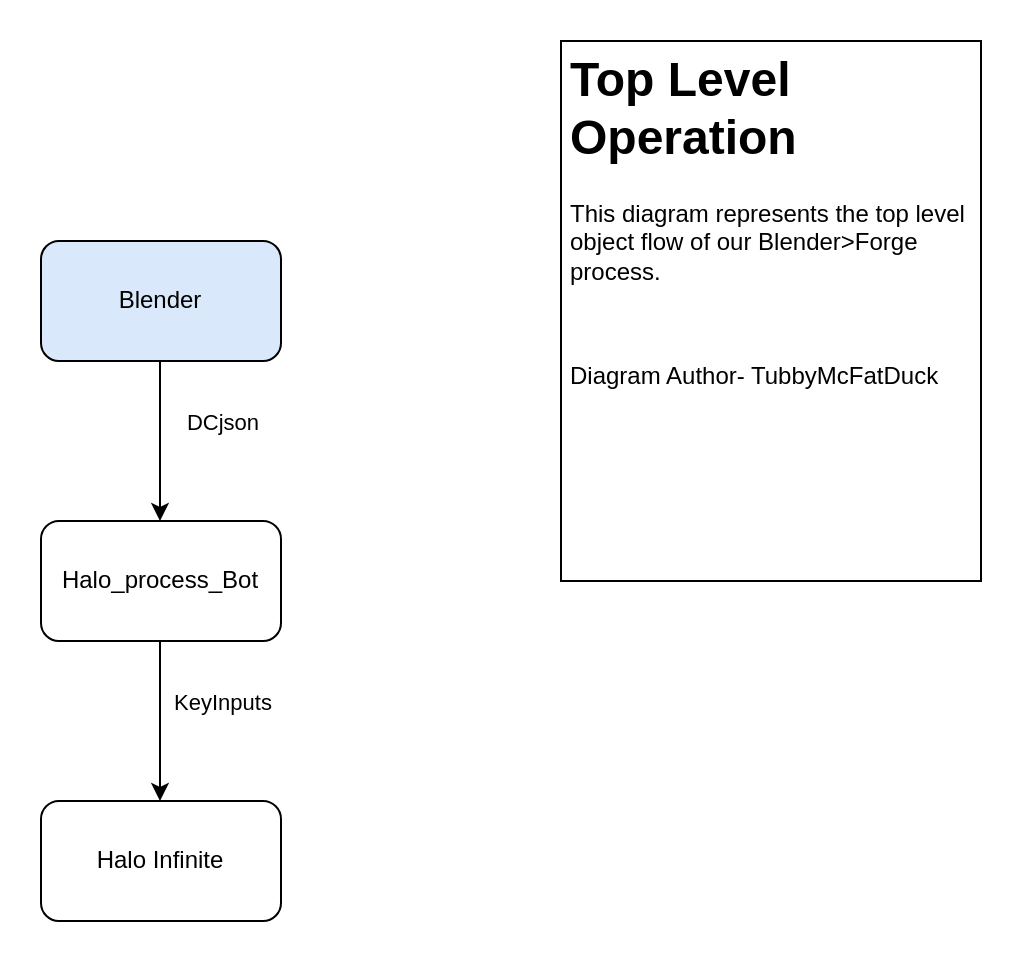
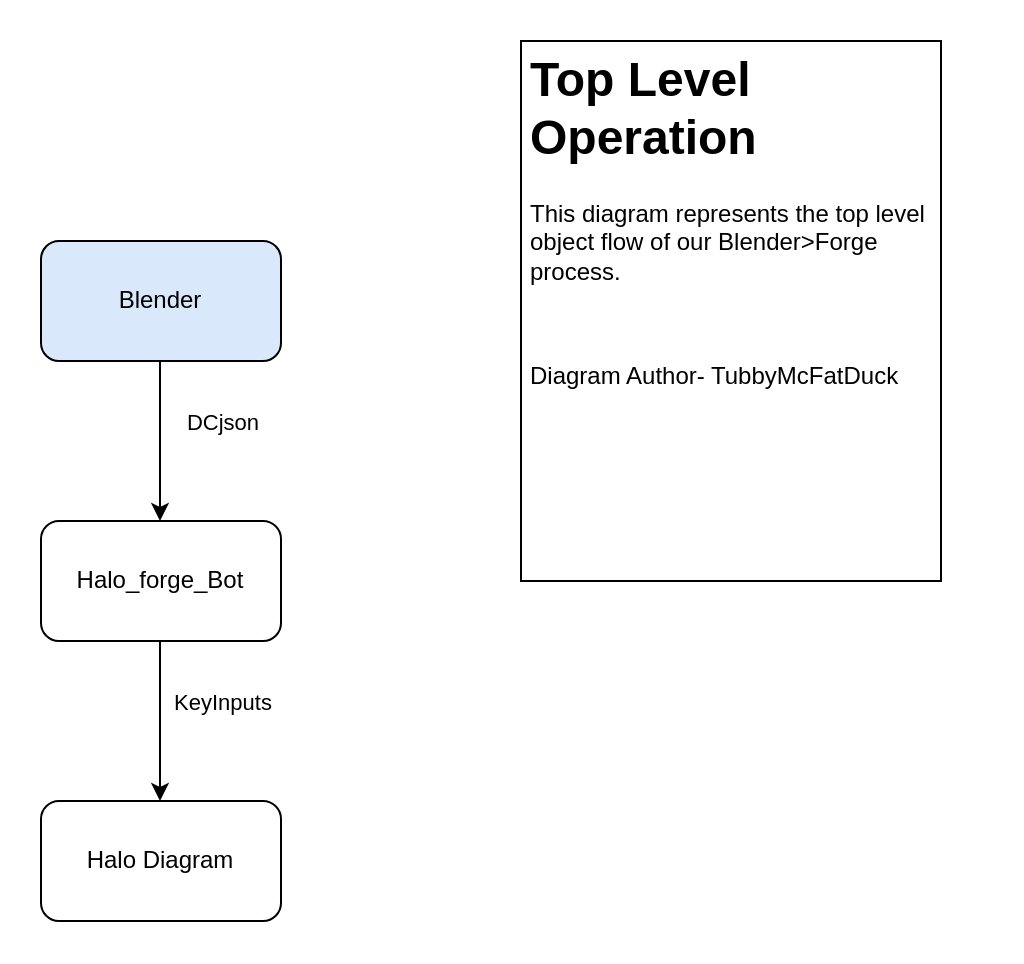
node "Top Level OperationThis diagram represents the top level object flow of our Blender>Forge process. Diagram Author- TubbyMcFatDuck": moved (771, 311) -> (731, 311)
node "Halo_process_Bot": label "Halo_process_Bot" -> "Halo_forge_Bot"
node "Halo Infinite": label "Halo Infinite" -> "Halo Diagram"
